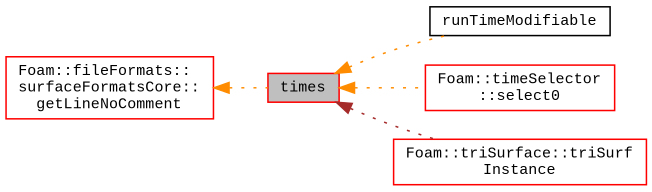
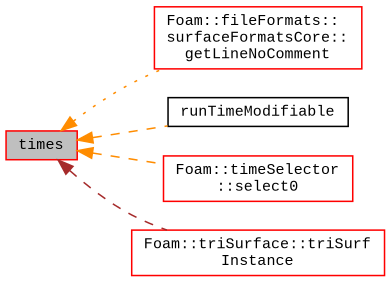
edge "runTimeModifiable" -> "times": style dotted -> dashed
edge "times" -> "Foam::fileFormats:: surfaceFormatsCore:: getLineNoComment": reversed
edge "Foam::timeSelector ::select0" -> "times": style dotted -> dashed
edge "Foam::triSurface::triSurf Instance" -> "times": style dotted -> dashed
